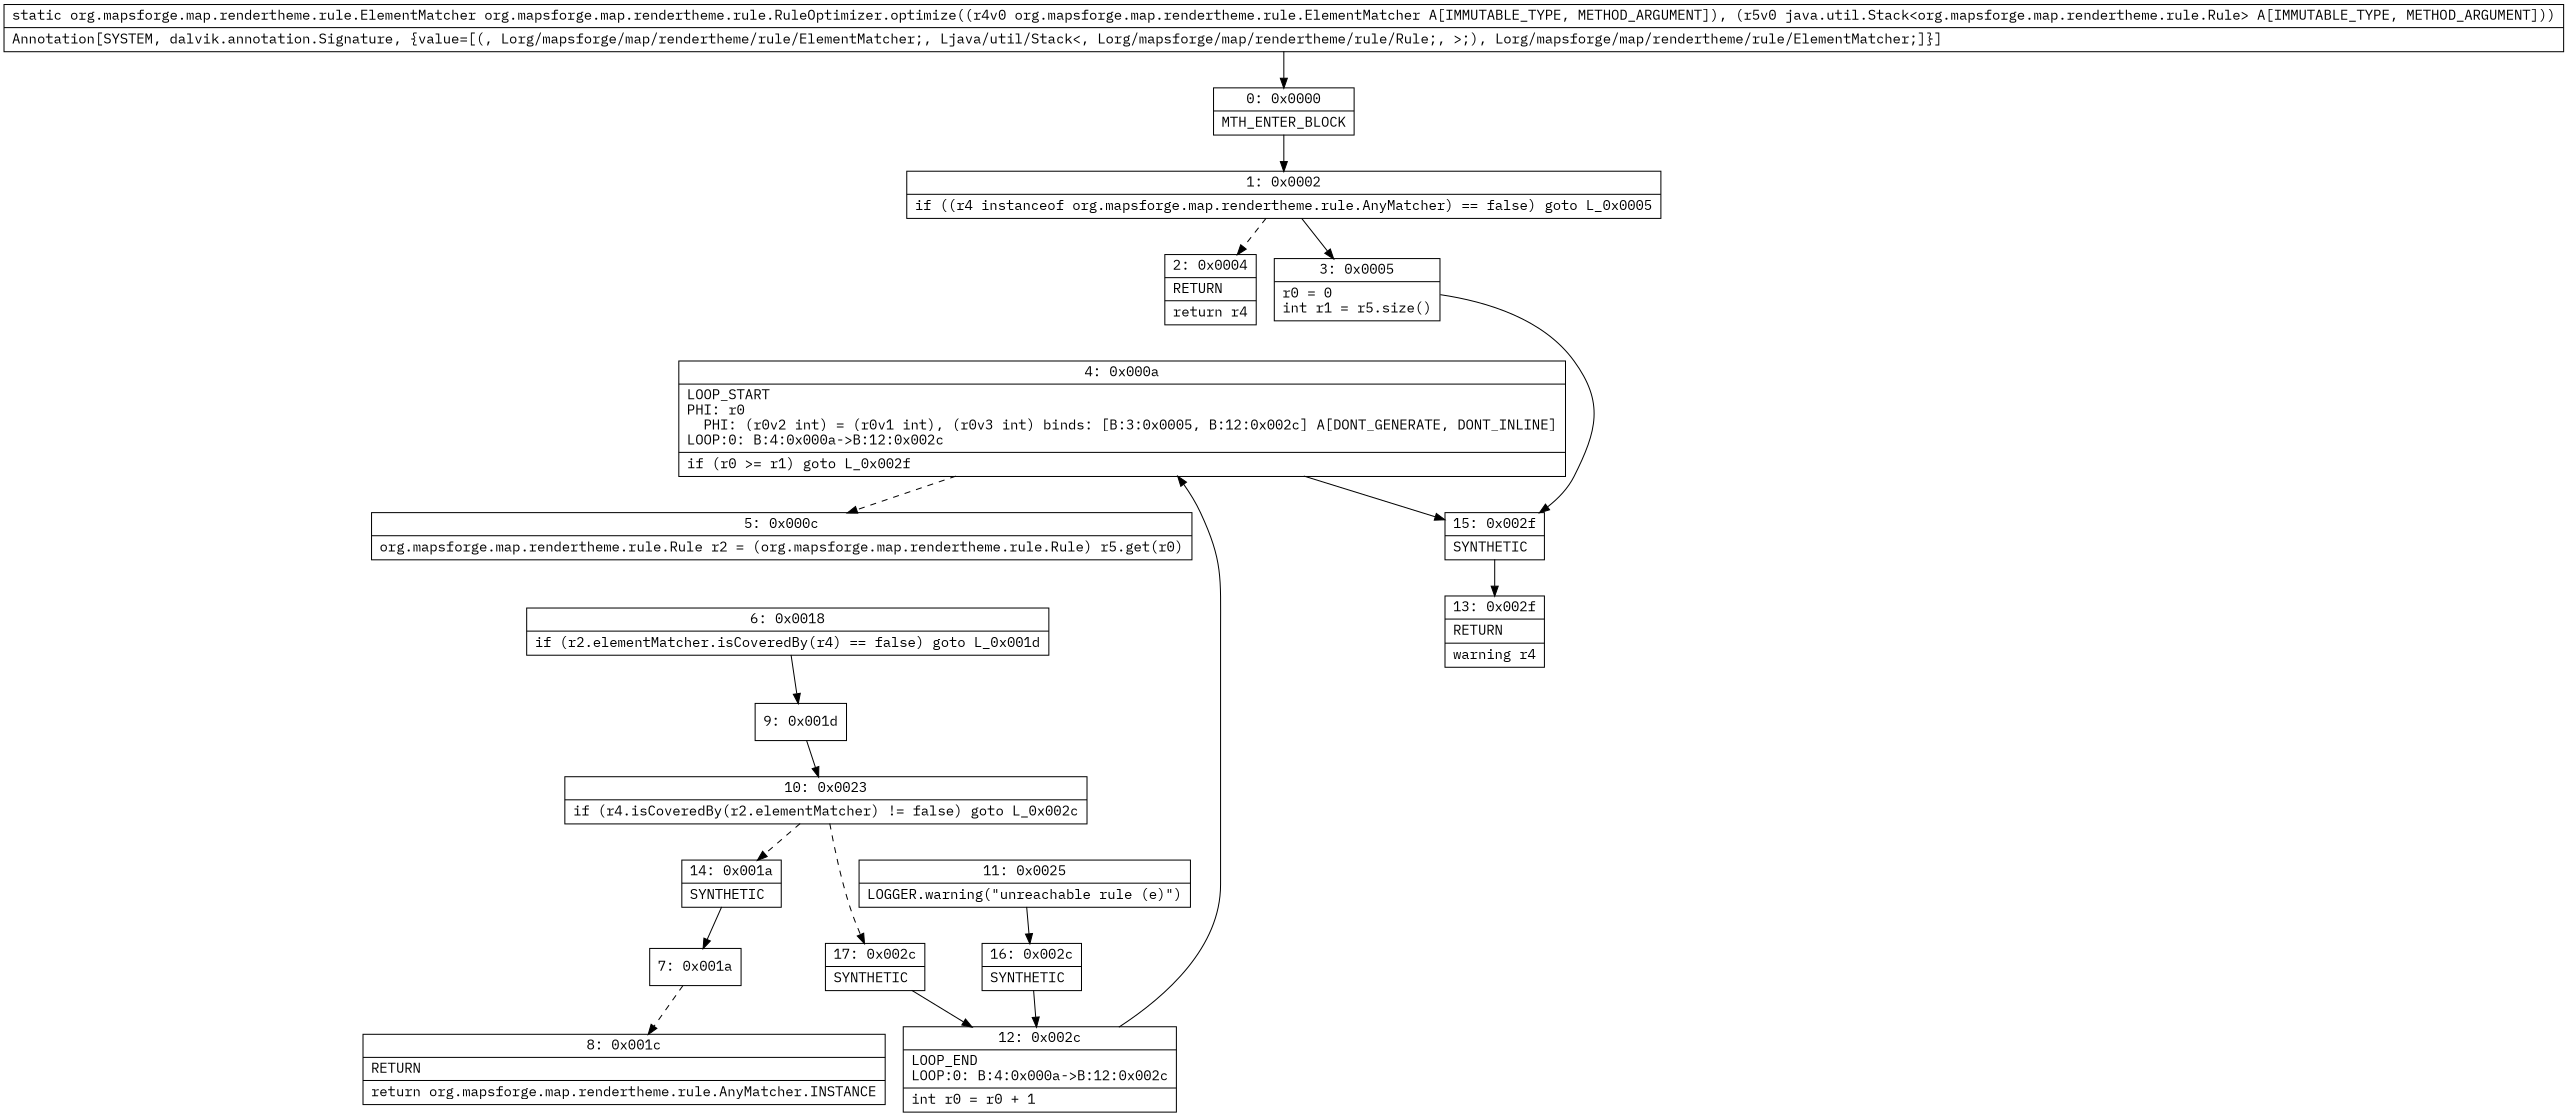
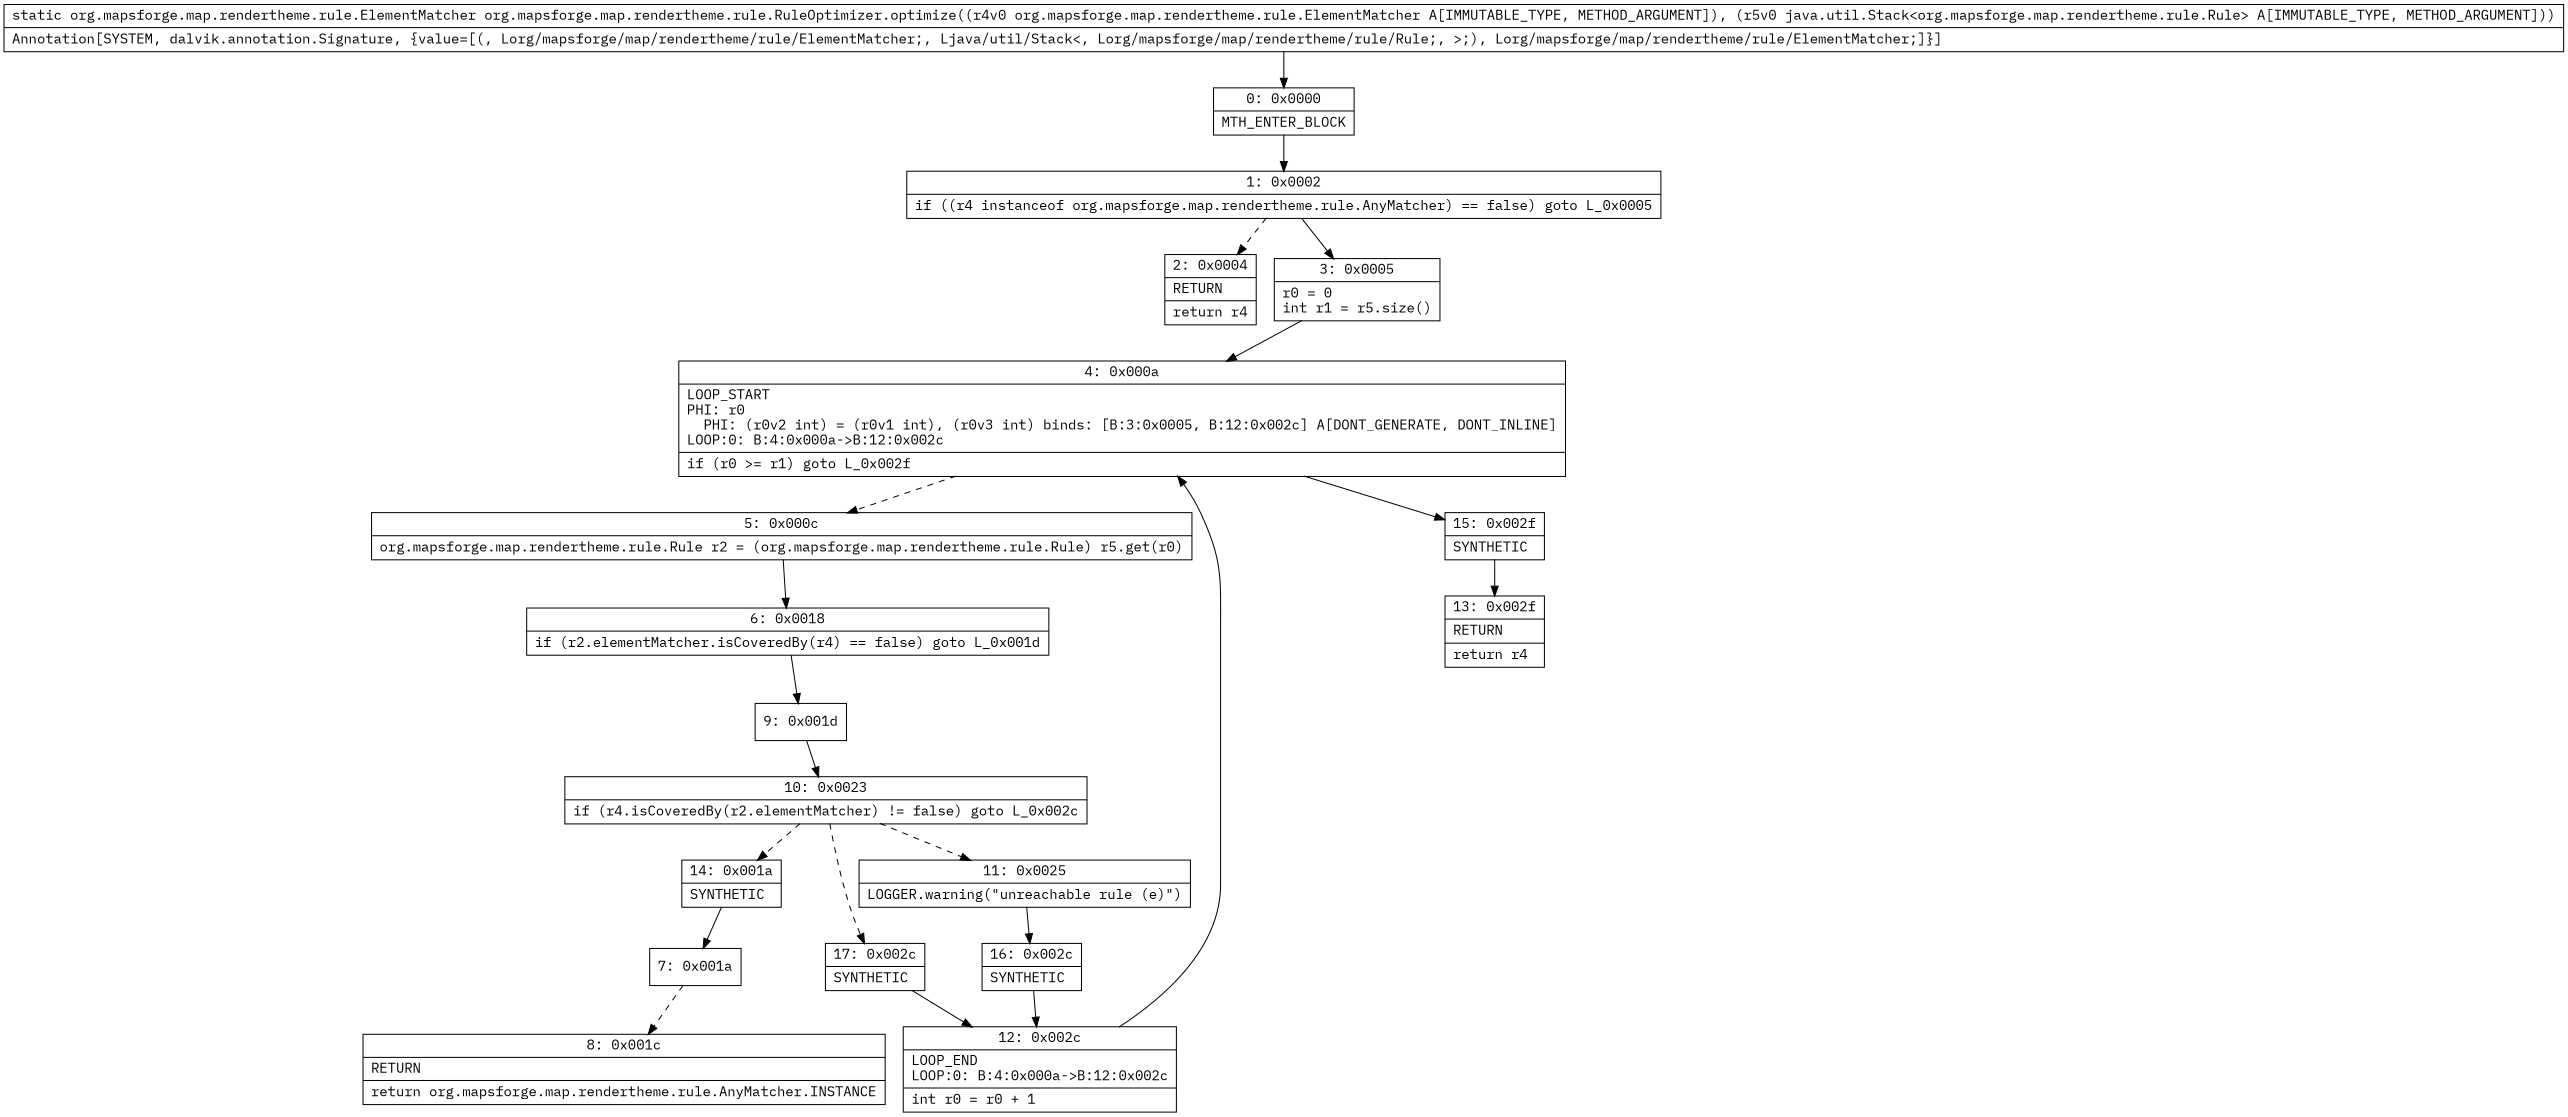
edge "3: 0x0005" -> "15: 0x002f": now "3: 0x0005" -> "4: 0x000a"
edge "5: 0x000c" -> "6: 0x0018": added
node "13: 0x002f": text "warning r4" -> "return r4"
edge "10: 0x0023" -> "11: 0x0025": added
